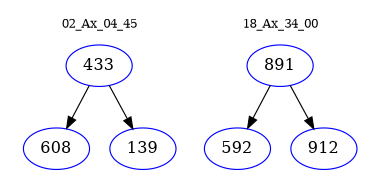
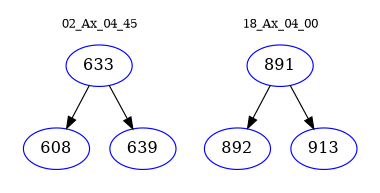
cluster "18_Ax_34_00": label "18_Ax_34_00" -> "18_Ax_04_00"
node "433": label "433" -> "633"
node "139": label "139" -> "639"
node "592": label "592" -> "892"
node "912": label "912" -> "913"
